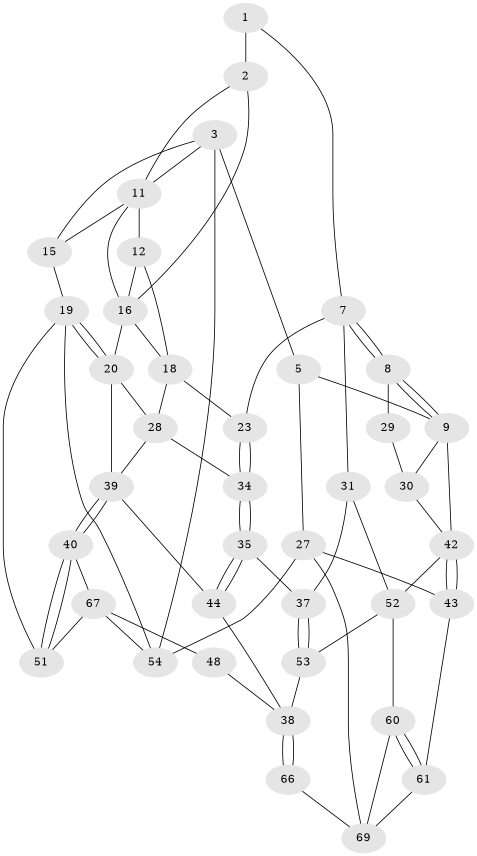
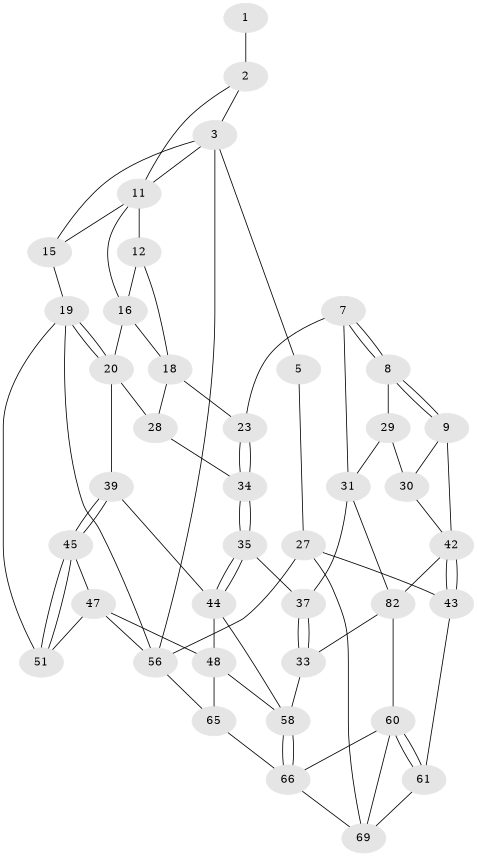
edge "1" -- "7": removed
edge "2" -- "16": now "2" -- "3"
edge "5" -- "9": removed
edge "28" -- "39": removed
edge "29" -- "31": added
node "40": label "40" -> "45"
node "67": label "67" -> "47"
node "52": label "52" -> "82"
edge "44" -- "48": added
node "54": label "54" -> "56"
node "53": label "53" -> "33"
node "65": added
node "38": label "38" -> "58"
edge "60" -- "66": added
